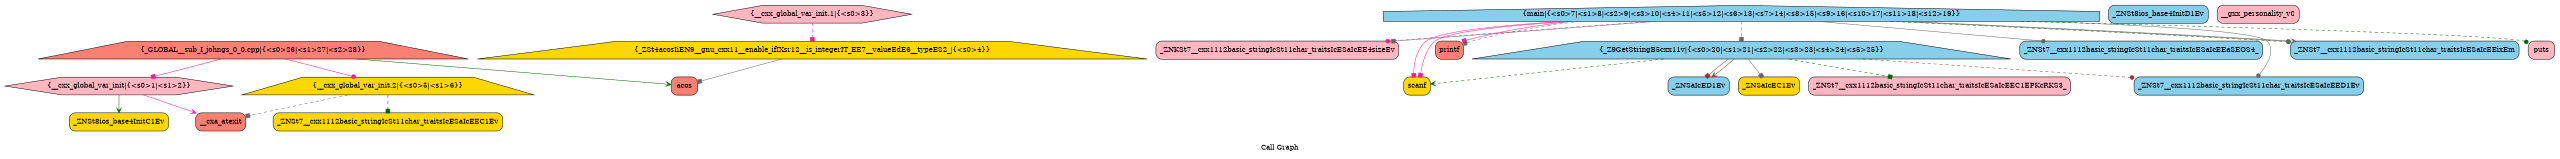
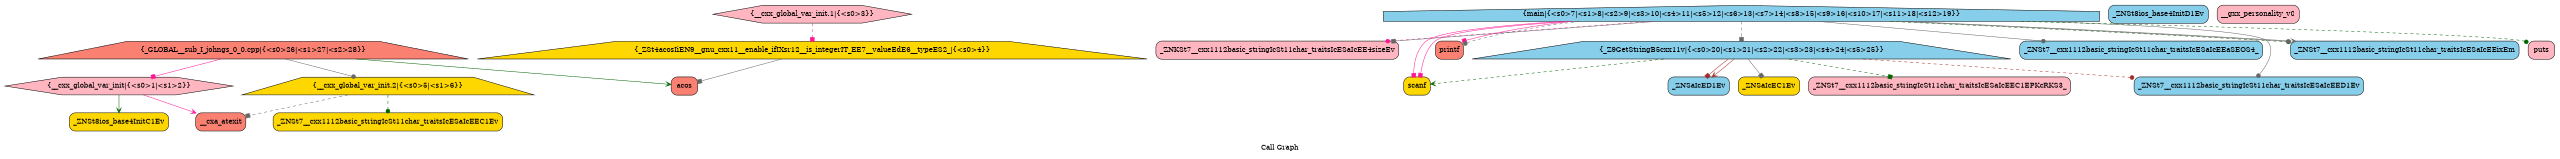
edge "{_GLOBAL__sub_I_johngs_0_0.cpp|{<s0>26|<s1>27|<s2>28}}" -> "{__cxx_global_var_init.2|{<s0>5|<s1>6}}": color deeppink -> gray40
edge "{__cxx_global_var_init.2|{<s0>5|<s1>6}}" -> "_ZNSt7__cxx1112basic_stringIcSt11char_traitsIcESaIcEEC1Ev": arrowhead box -> dot
